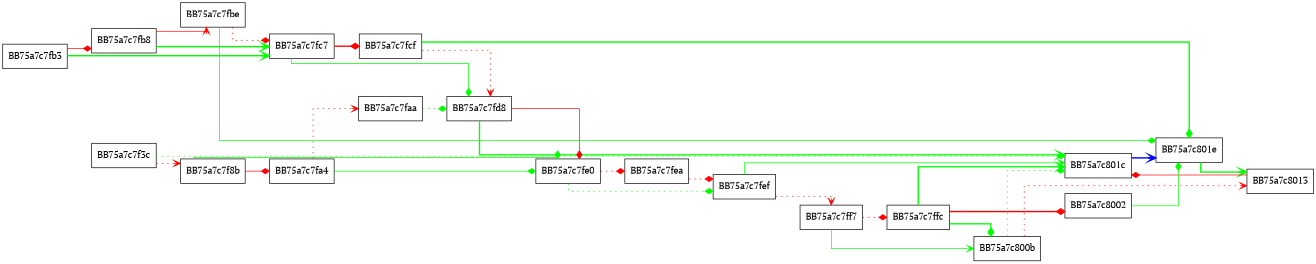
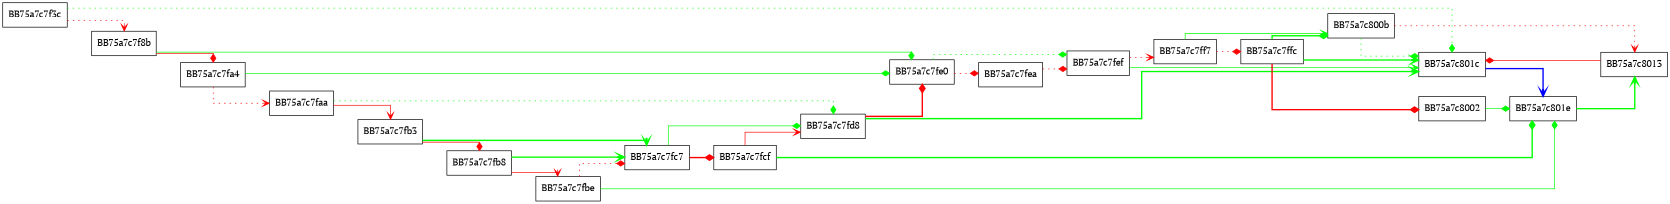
edge "BB75a7c7fcf" -> "BB75a7c7fd8": style dotted -> solid
edge "BB75a7c7faa" -> "BB75a7c7fb3": added
edge "BB75a7c7fd8" -> "BB75a7c7fe0": style solid -> bold
